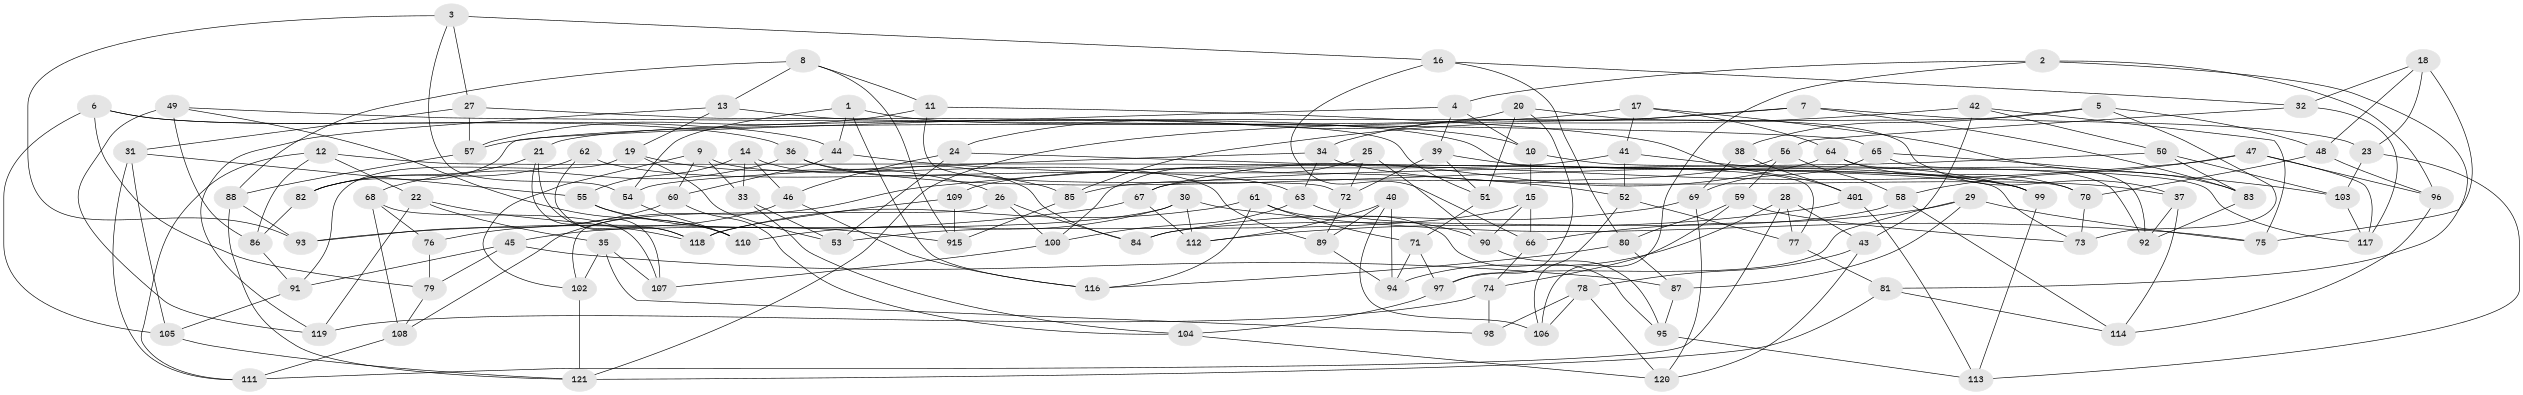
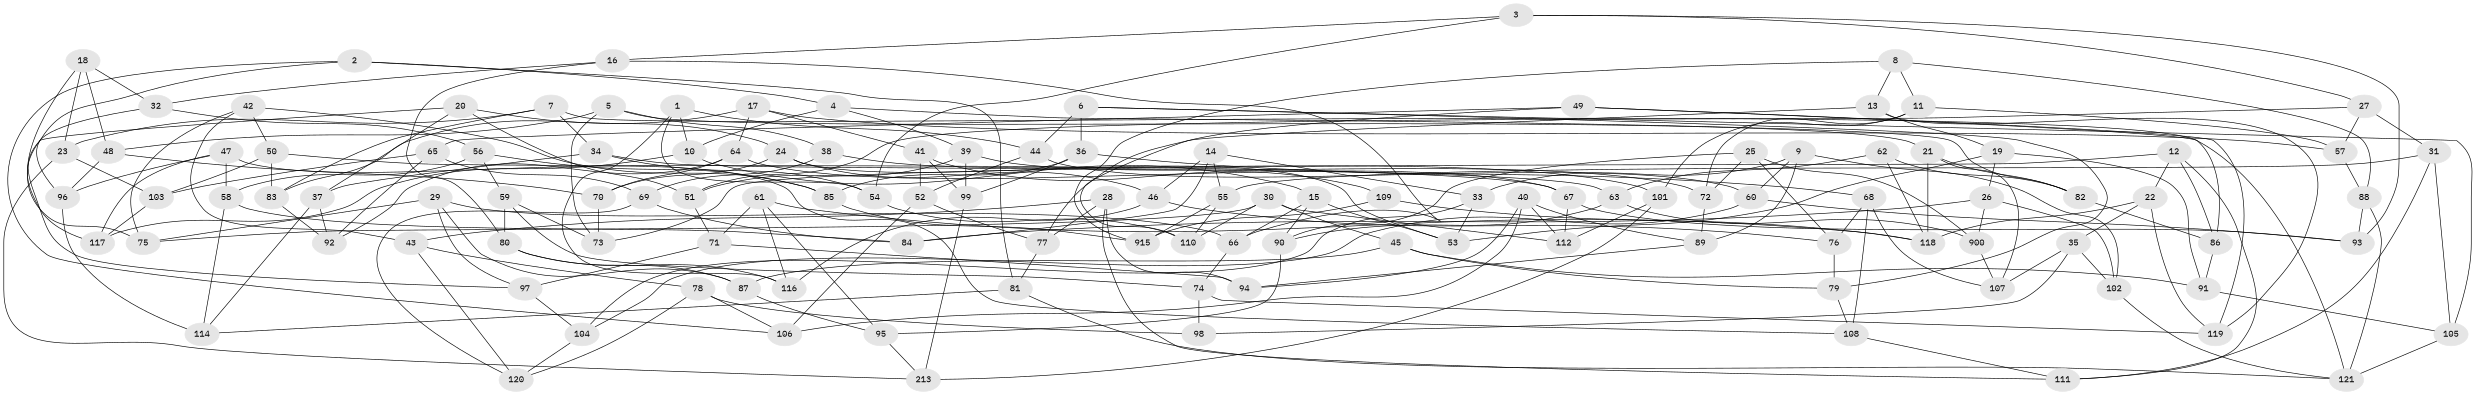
edge "25" -- "76": added
node "401": label "401" -> "101"
node "100": label "100" -> "900"
node "113": label "113" -> "213"
